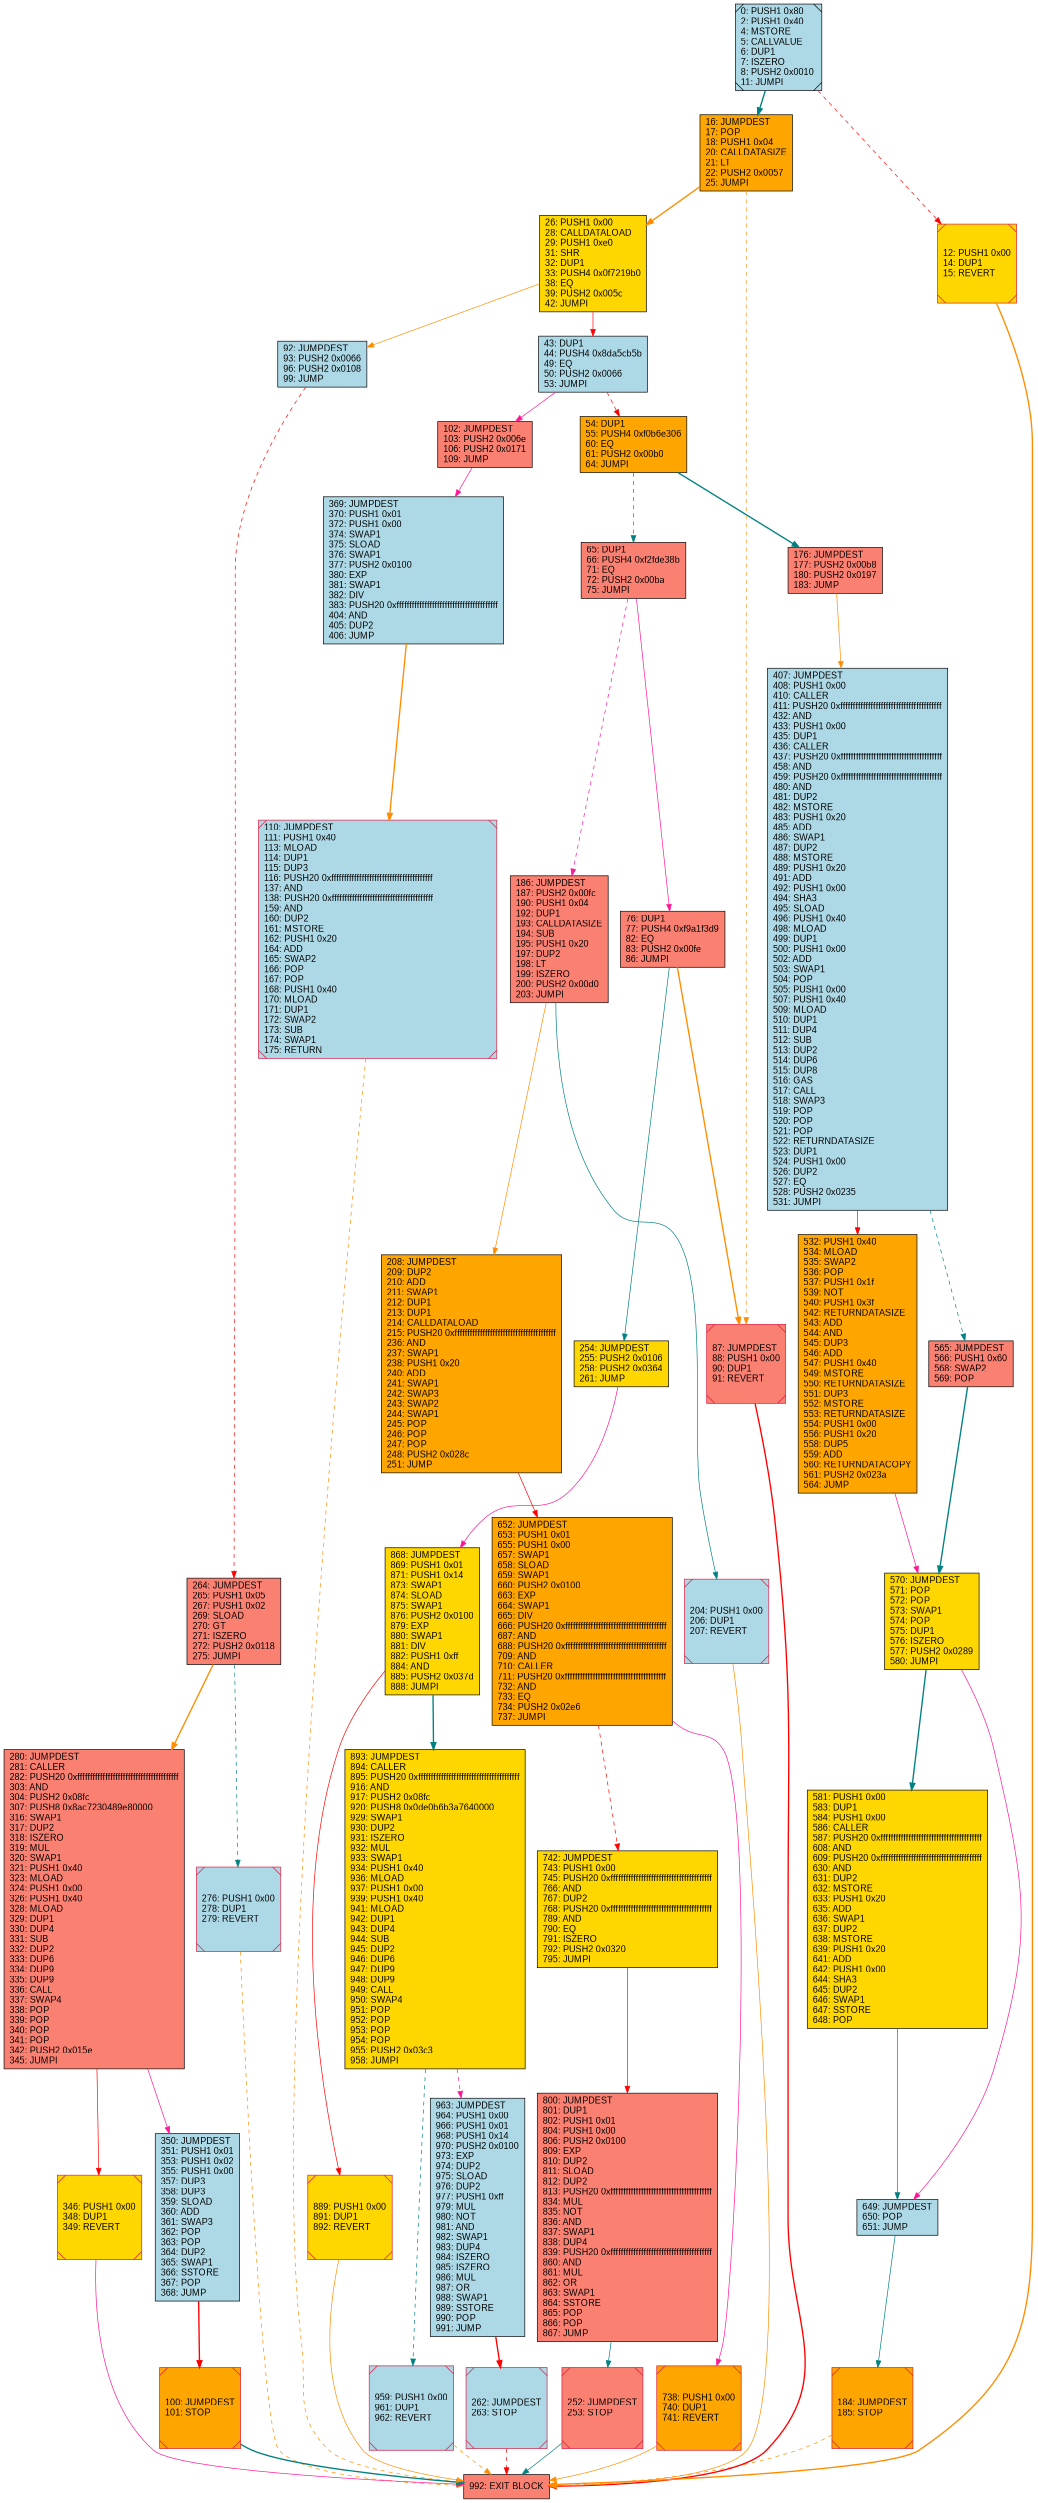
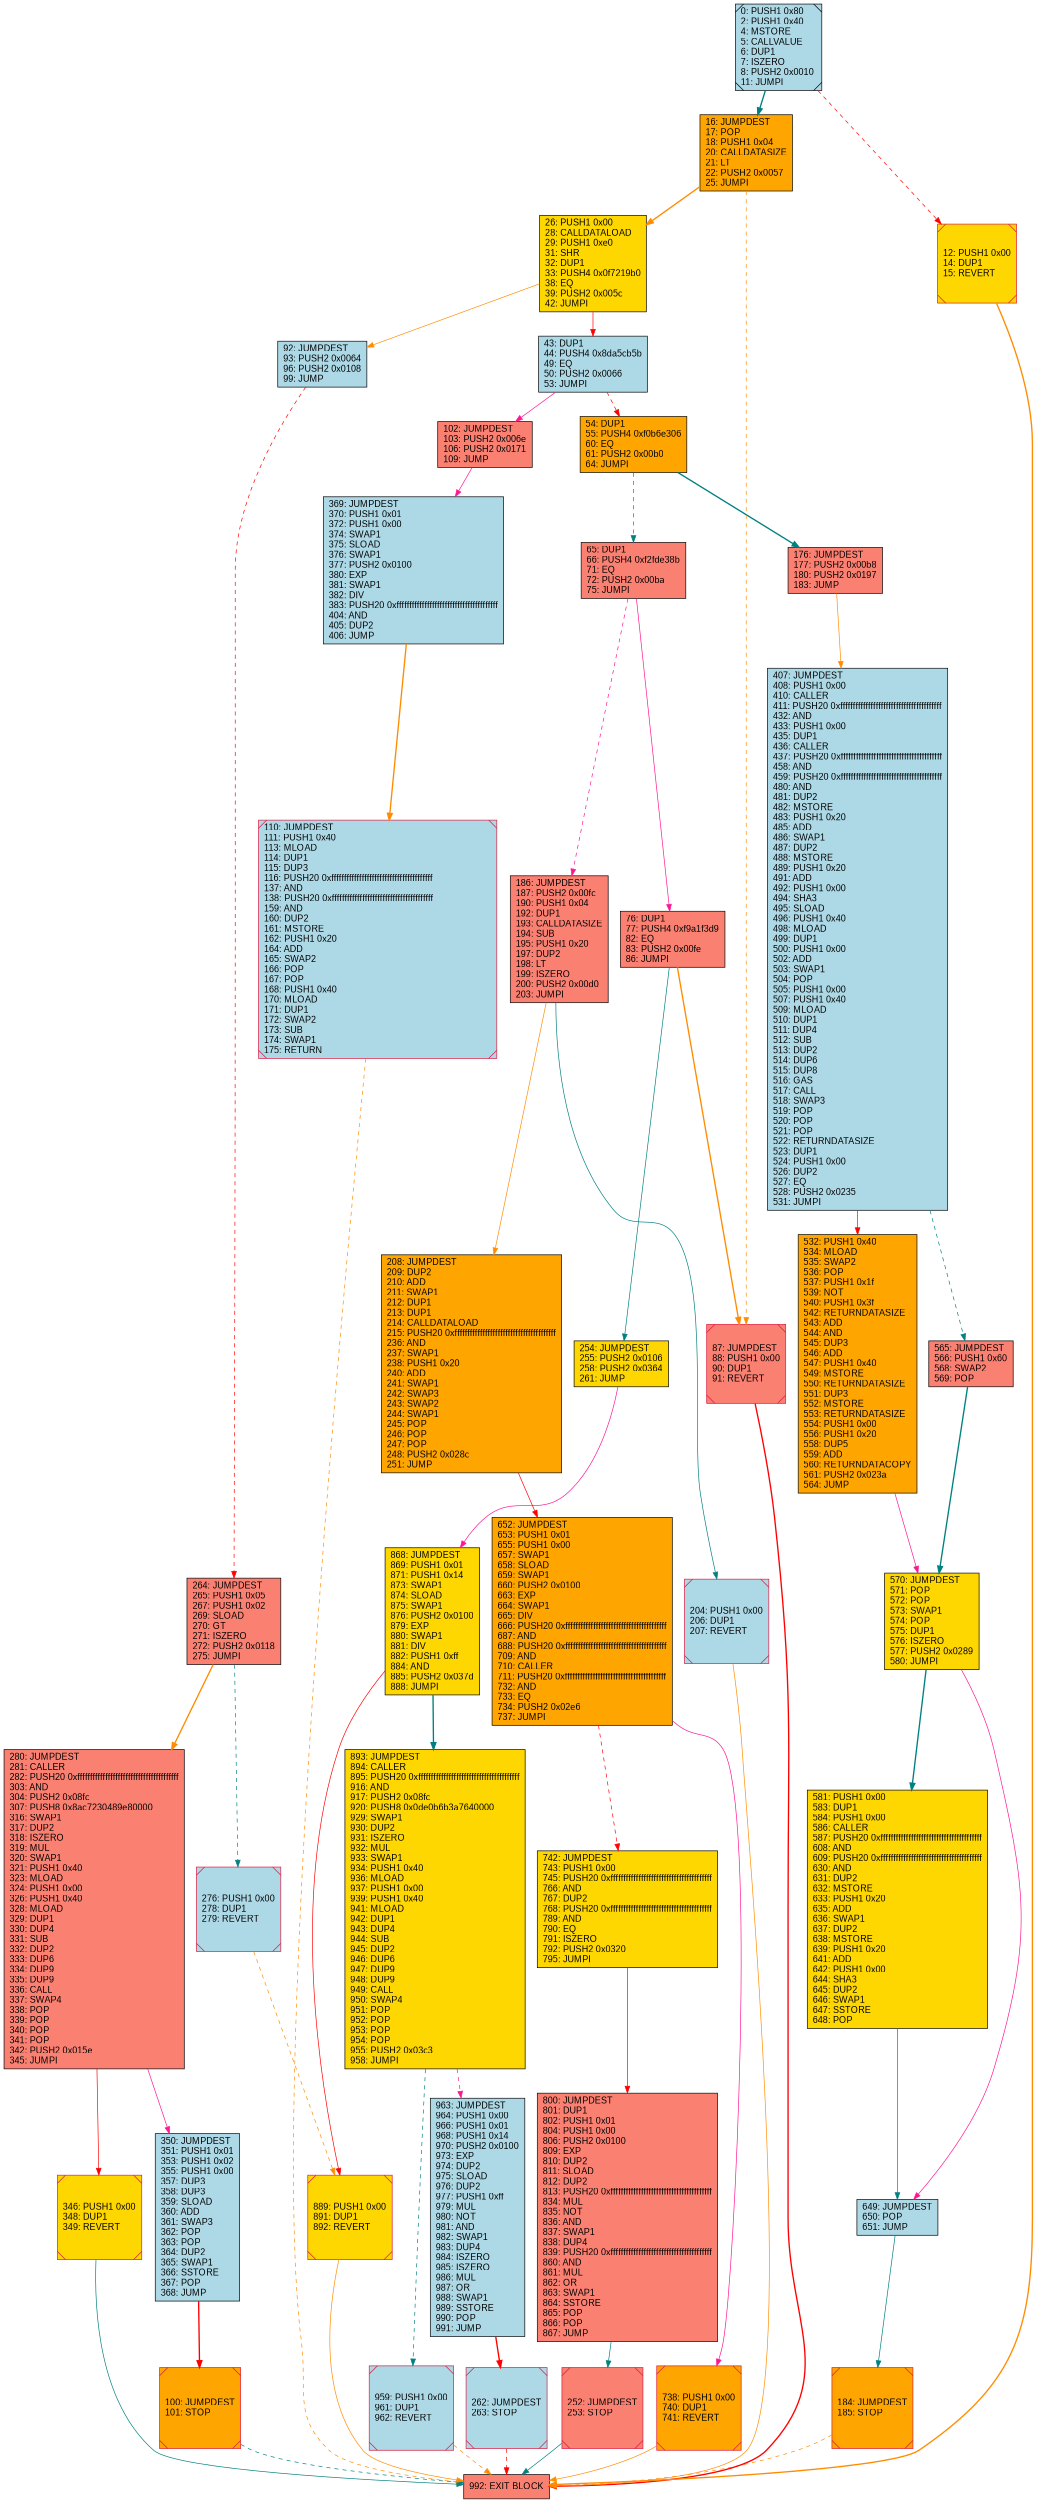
node "92: JUMPDEST 93: PUSH2 0x0066 96: PUSH2 0x0108 99: JUMP": label "92: JUMPDEST 93: PUSH2 0x0066 96: PUSH2 0x0108 99: JUMP" -> "92: JUMPDEST 93: PUSH2 0x0064 96: PUSH2 0x0108 99: JUMP"
edge "276: PUSH1 0x00 278: DUP1 279: REVERT" -> "992: EXIT BLOCK": now "276: PUSH1 0x00 278: DUP1 279: REVERT" -> "889: PUSH1 0x00 891: DUP1 892: REVERT"
edge "346: PUSH1 0x00 348: DUP1 349: REVERT" -> "992: EXIT BLOCK": color deeppink -> teal
edge "100: JUMPDEST 101: STOP" -> "992: EXIT BLOCK": style bold -> dashed
